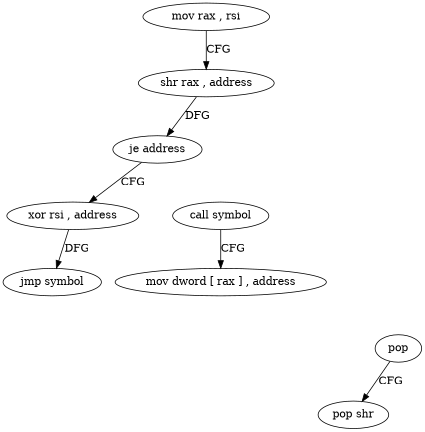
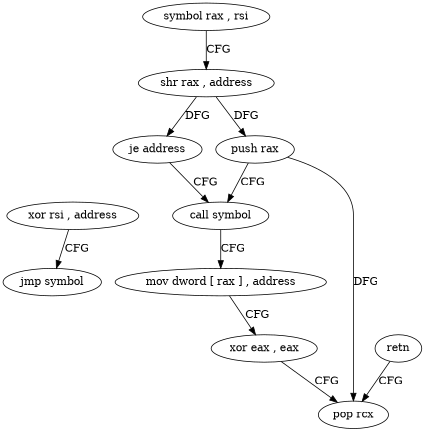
node "mov rax , rsi": label "mov rax , rsi" -> "symbol rax , rsi"
node "push rax": added
edge "je address" -> "xor rsi , address": now "je address" -> "call symbol"
edge "xor rsi , address" -> "jmp symbol": label "DFG" -> "CFG"
node "xor eax , eax": added
node "pop": label "pop" -> "retn"
node "pop shr": label "pop shr" -> "pop rcx"
